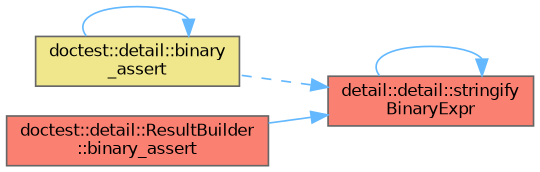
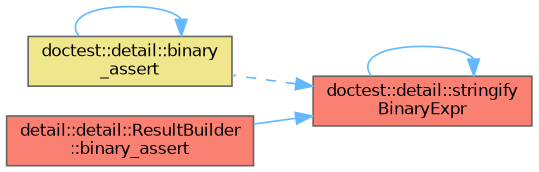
node "detail::detail::stringify BinaryExpr": label "detail::detail::stringify BinaryExpr" -> "doctest::detail::stringify BinaryExpr"
node "doctest::detail::ResultBuilder ::binary_assert": label "doctest::detail::ResultBuilder ::binary_assert" -> "detail::detail::ResultBuilder ::binary_assert"
